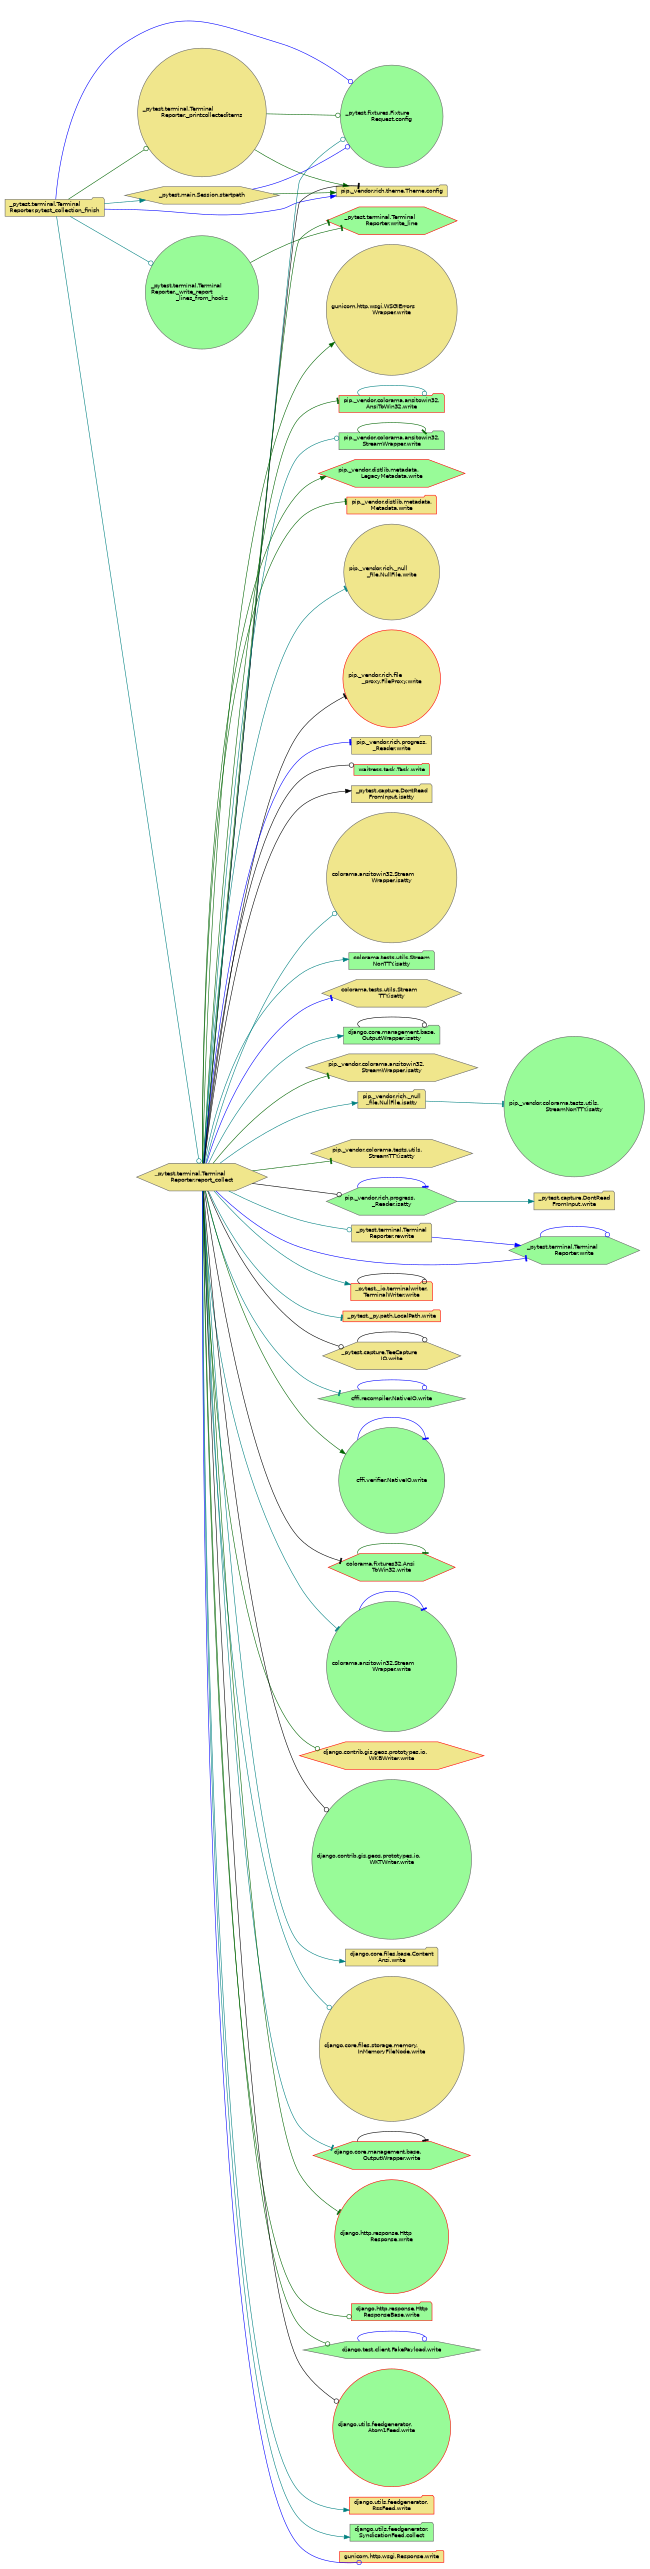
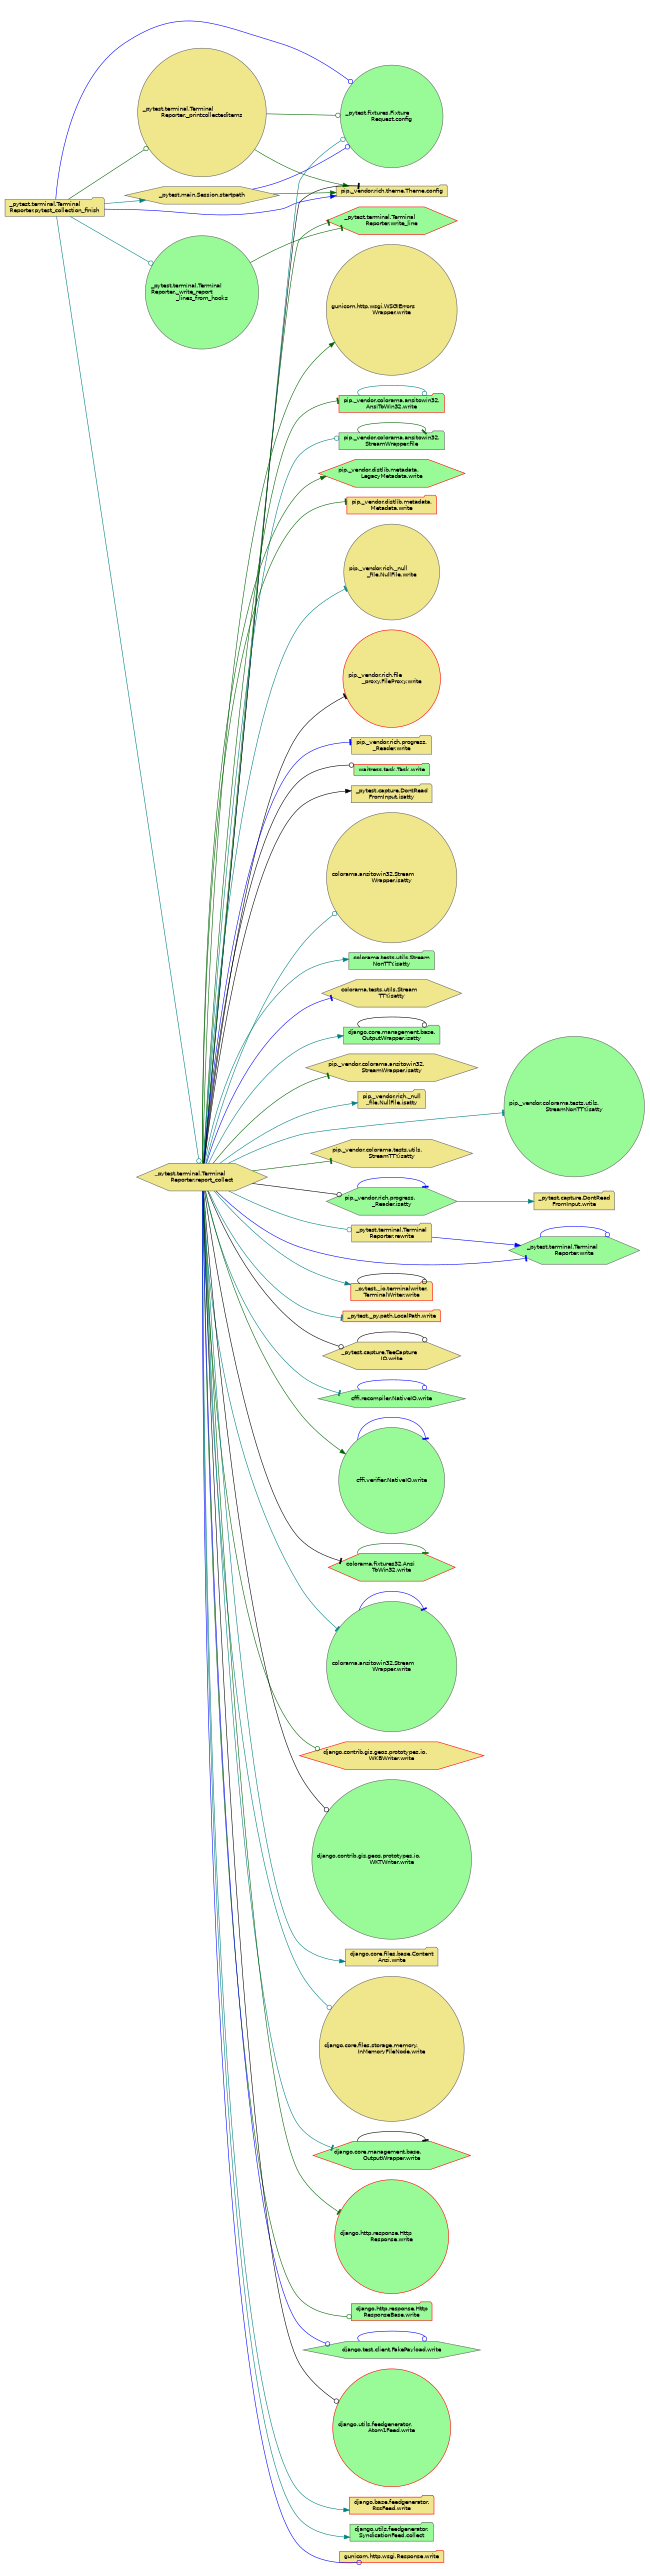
node "pip._vendor.colorama.ansitowin32. StreamWrapper.write": label "pip._vendor.colorama.ansitowin32. StreamWrapper.write" -> "pip._vendor.colorama.ansitowin32. StreamWrapper.file"
edge "pip._vendor.rich._null _file.NullFile.isatty" -> "pip._vendor.colorama.tests.utils. StreamNonTTY.isatty": now "_pytest.terminal.Terminal Reporter.report_collect" -> "pip._vendor.colorama.tests.utils. StreamNonTTY.isatty"
edge "_pytest.terminal.Terminal Reporter.report_collect" -> "django.test.client.FakePayload.write": color darkgreen -> blue
node "django.utils.feedgenerator. RssFeed.write": label "django.utils.feedgenerator. RssFeed.write" -> "django.base.feedgenerator. RssFeed.write"
